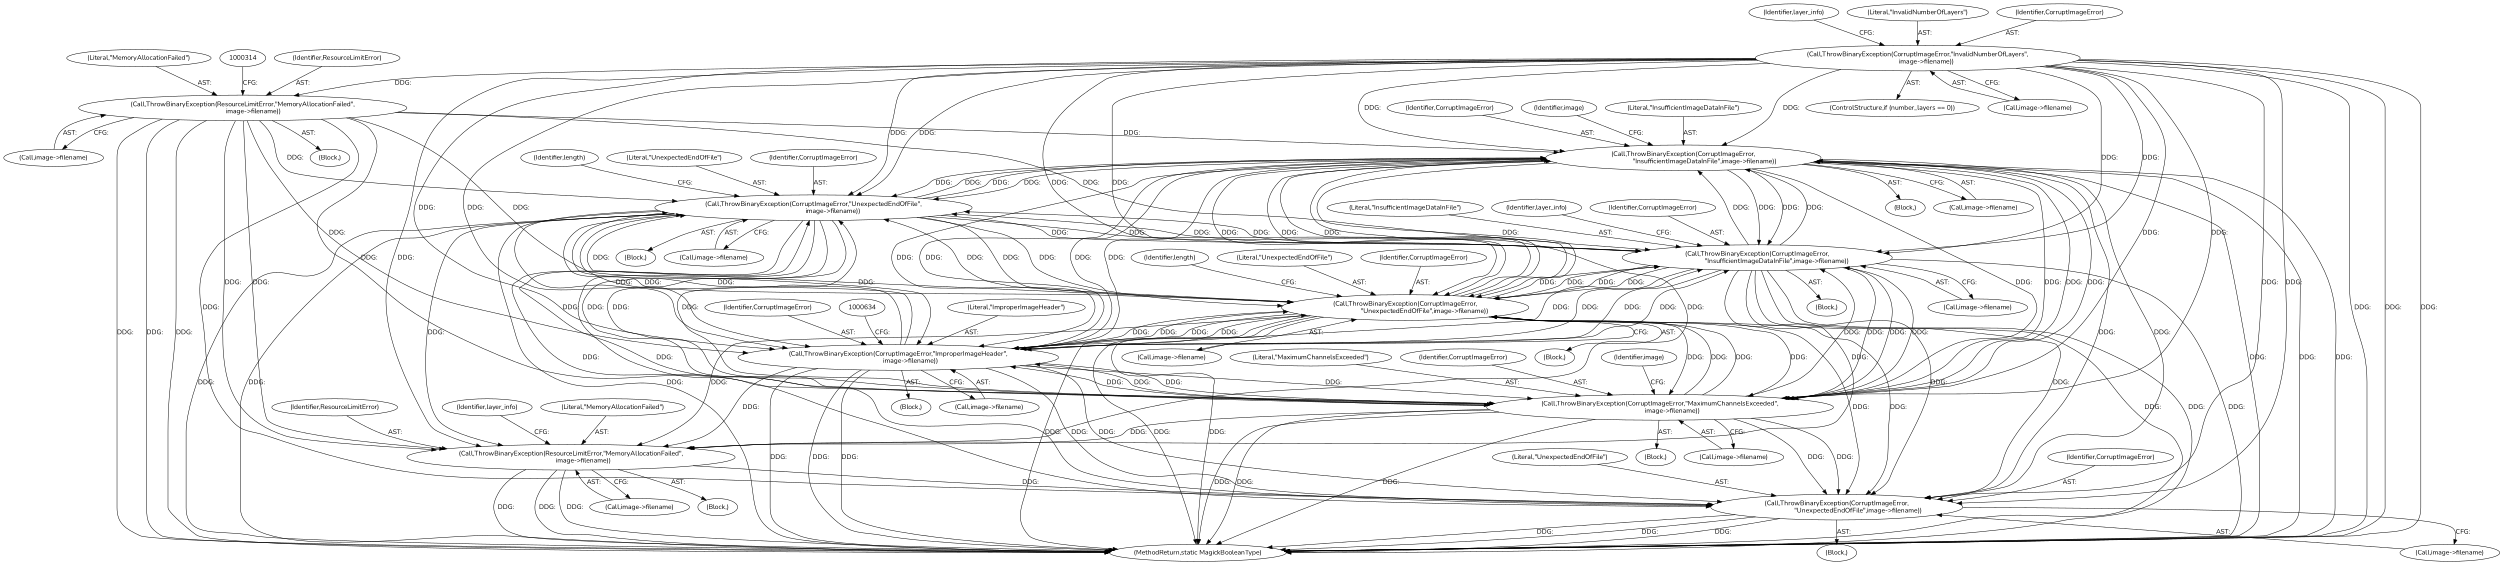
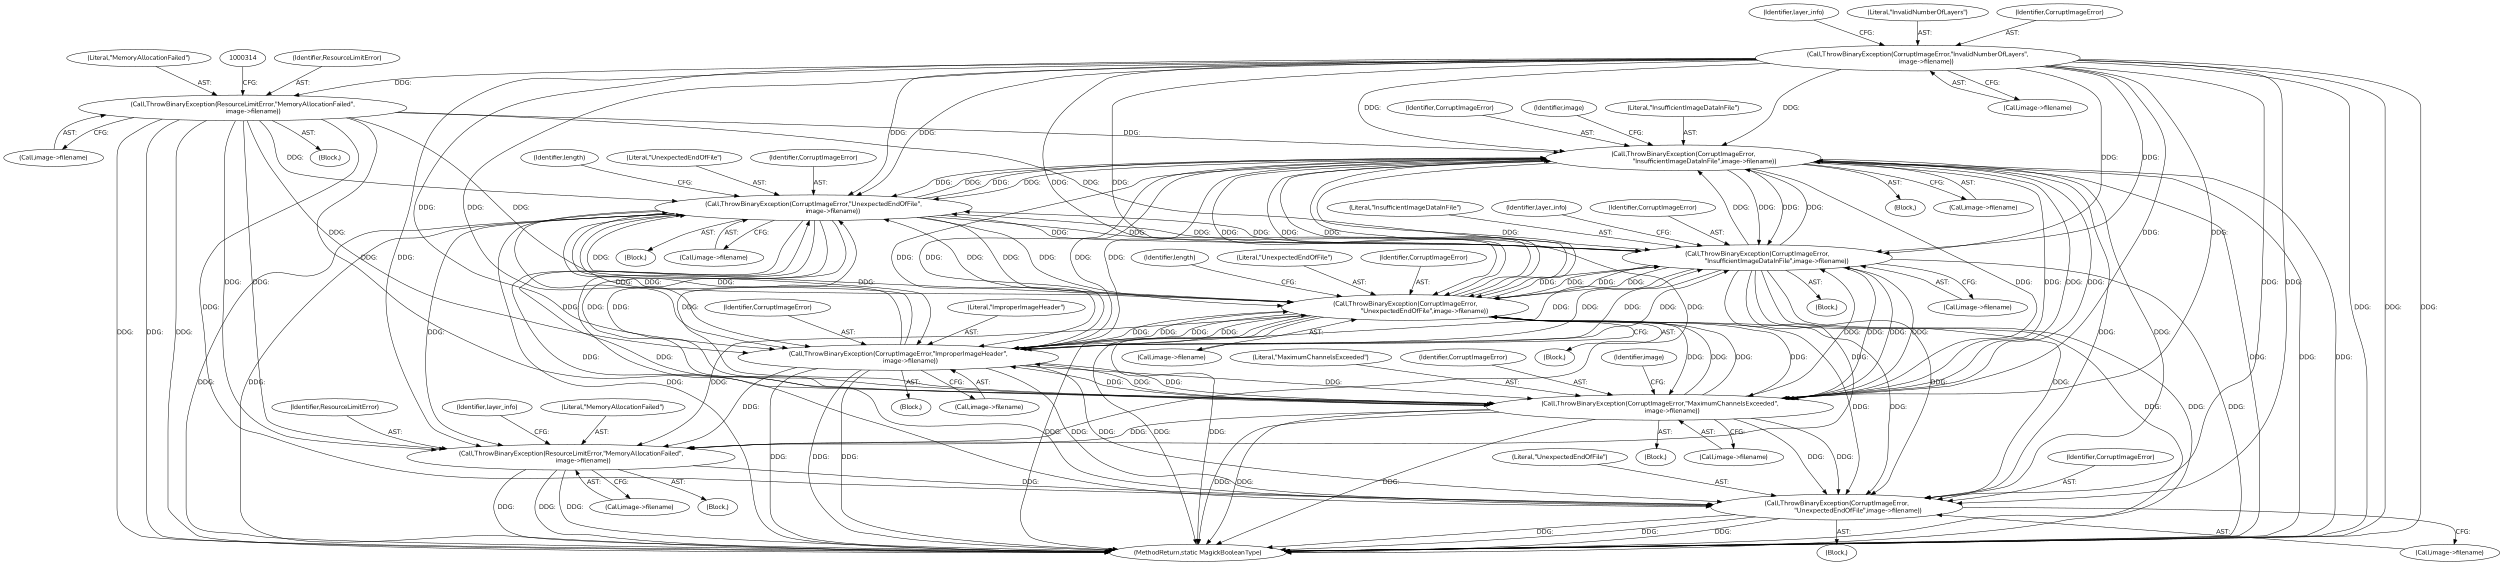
node "(ControlStructure,if (number_layers == 0))": removed
node "1000634": removed
